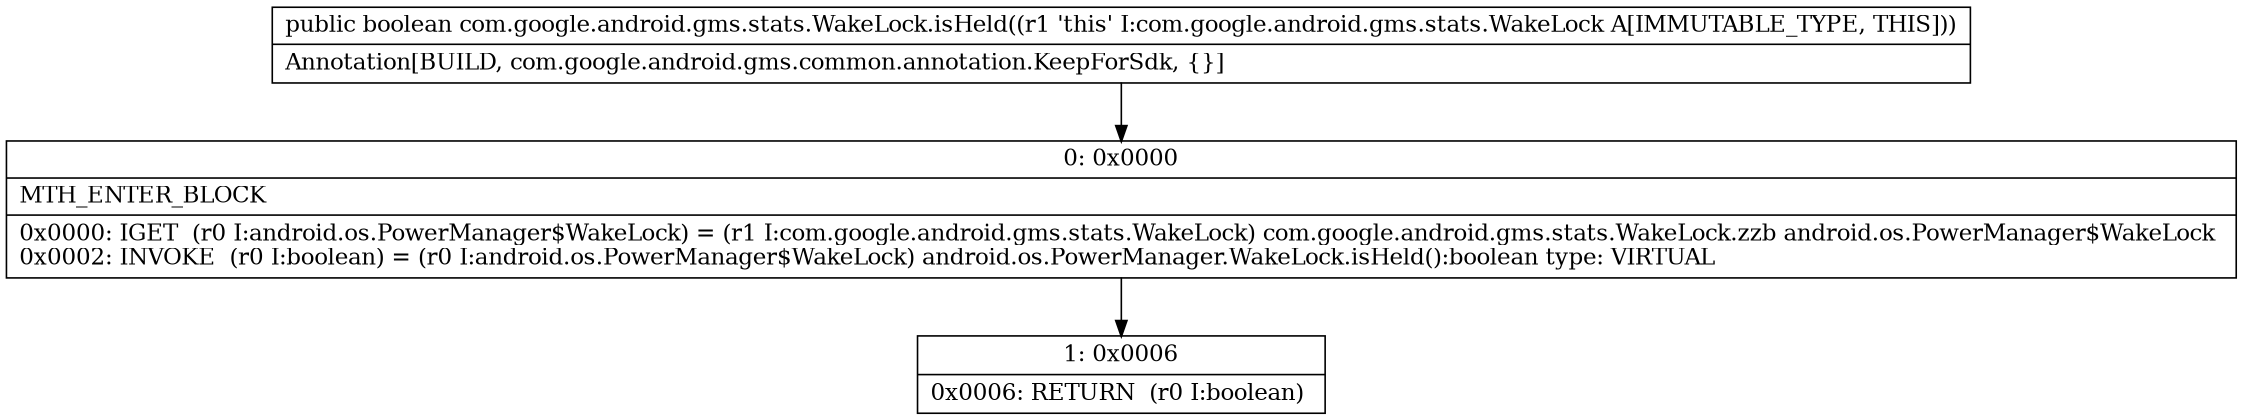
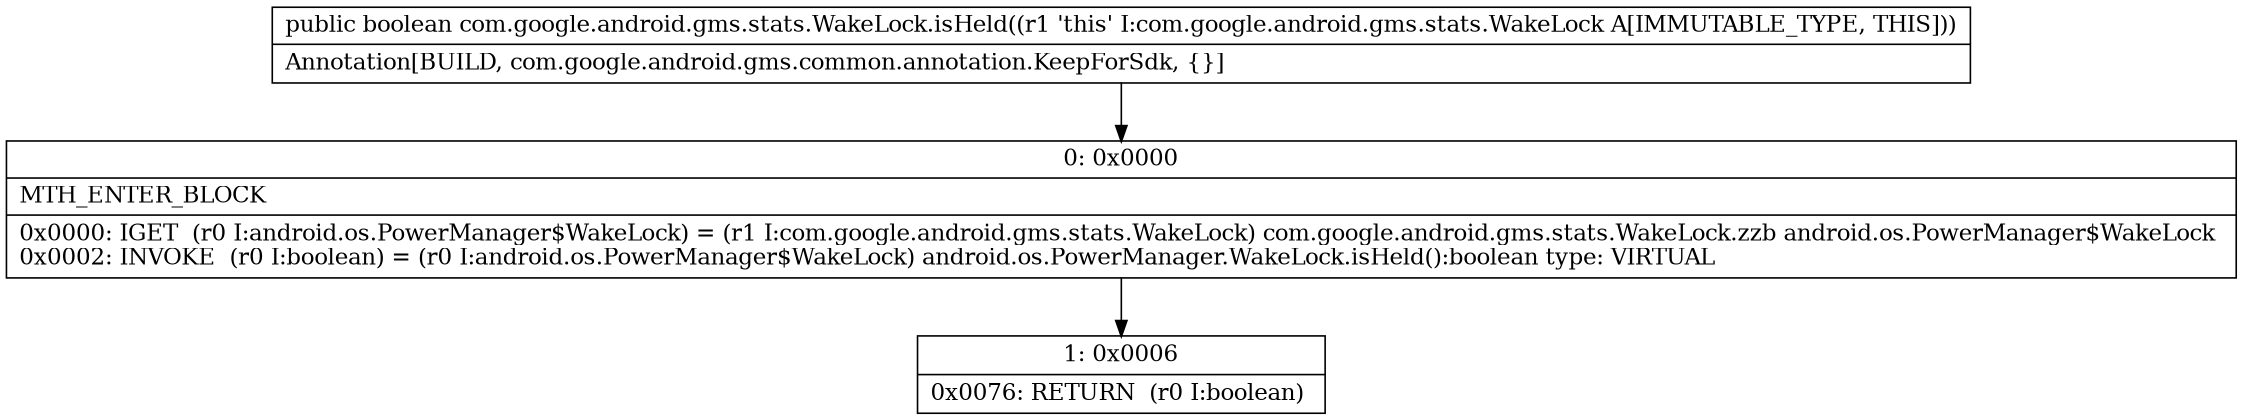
node "1: 0x0006": text "0x0006: RETURN  (r0 I:boolean)" -> "0x0076: RETURN  (r0 I:boolean)"
